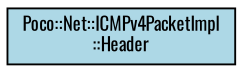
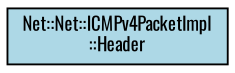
node "Poco::Net::ICMPv4PacketImpl ::Header": label "Poco::Net::ICMPv4PacketImpl ::Header" -> "Net::Net::ICMPv4PacketImpl ::Header"
